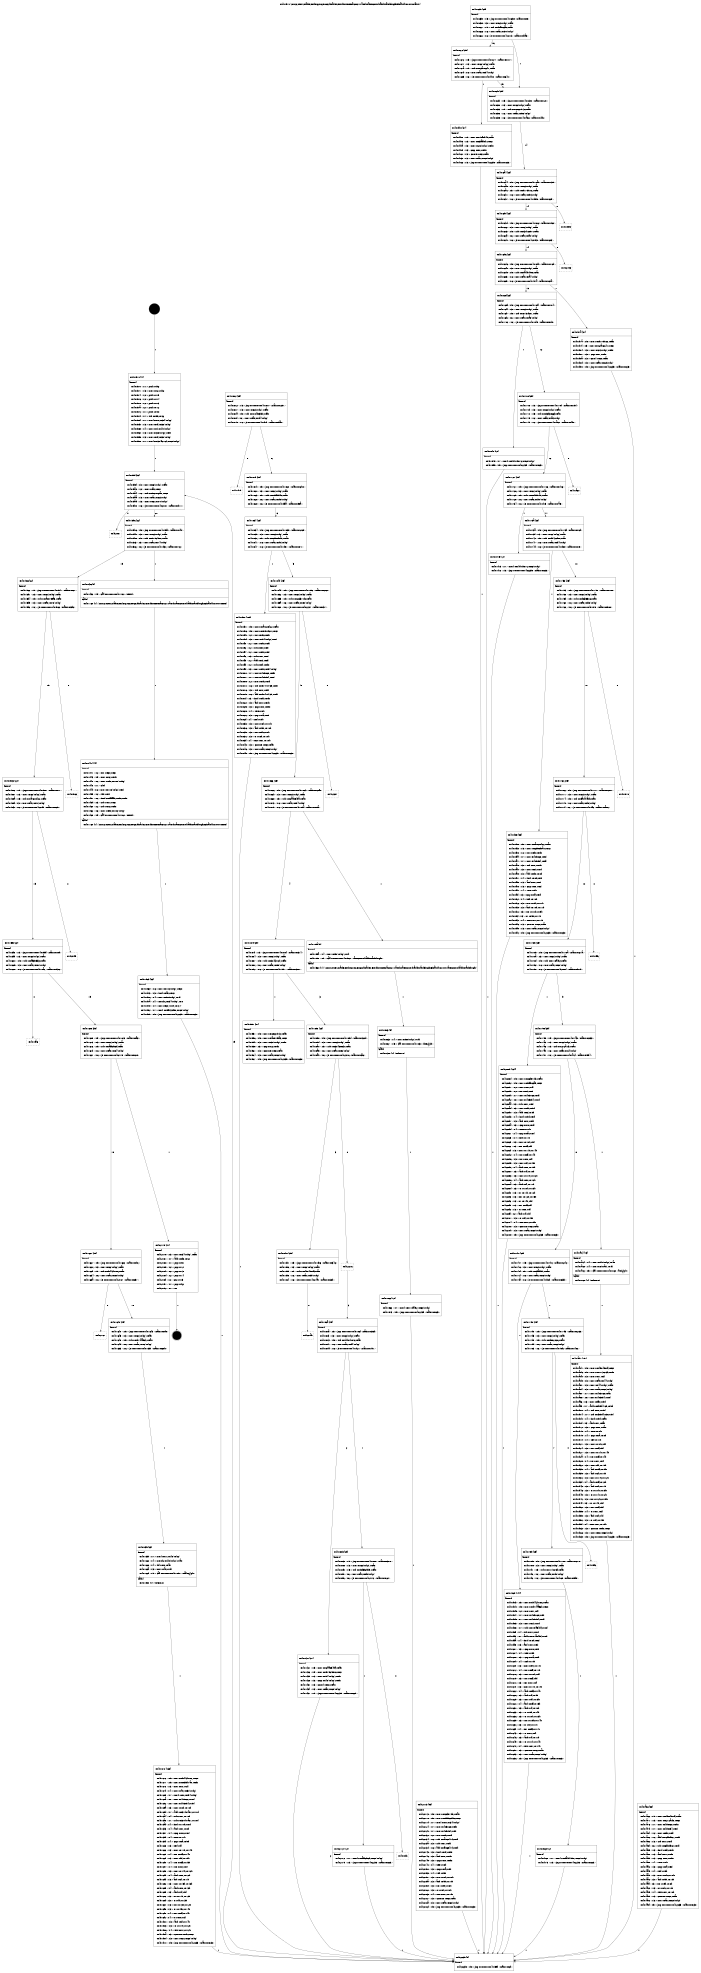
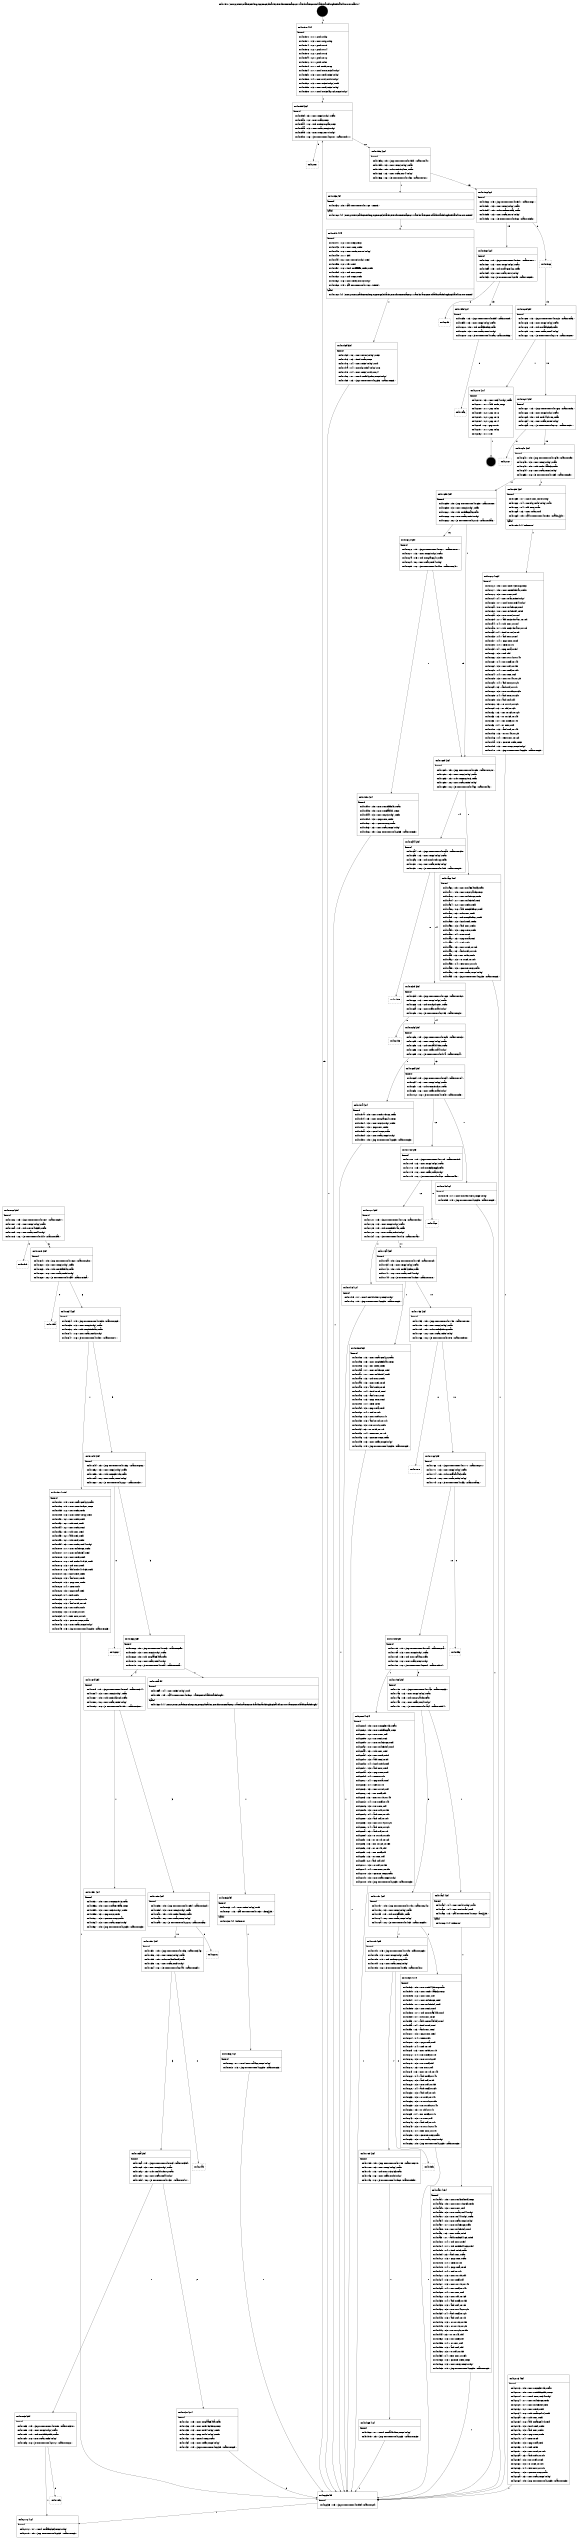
edge "0x401640 [25]" -> "0x401659 [25]": added, label "17"
edge "0x40168b [25]" -> "0x401a6c [88]": added, label "1"
edge "0x4015f8 [22]" -> "0x40160e [25]": now "0x40196c" -> "0x40160e [25]"
edge "0x401898 [25]" -> "0x4018b1 [25]": label " 3" -> " 10"
edge "0x402216" -> "0x4018ca [25]": now "0x4018b1 [25]" -> "0x4018ca [25]"
node "0x401f5a": added
edge "0x402172 [12]" -> "0x402235 [5]": reversed
